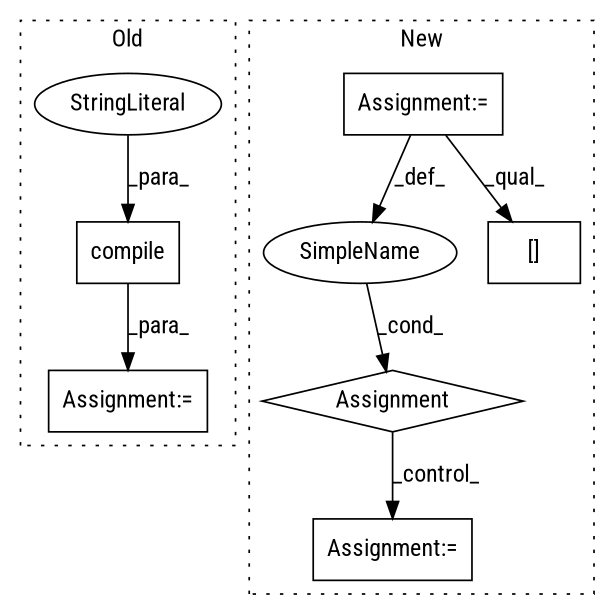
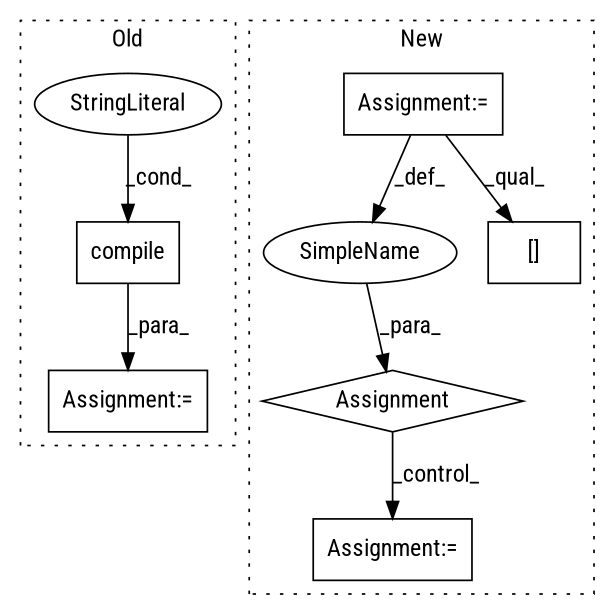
edge "StringLiteral" -> "compile": label "_para_" -> "_cond_"
edge "SimpleName" -> "Assignment": label "_cond_" -> "_para_"
